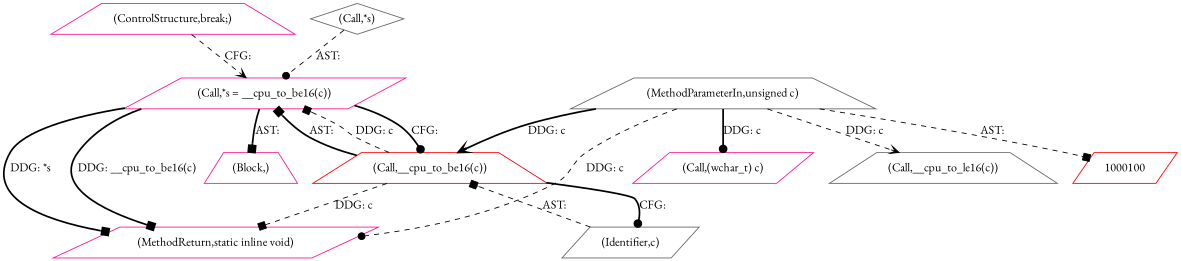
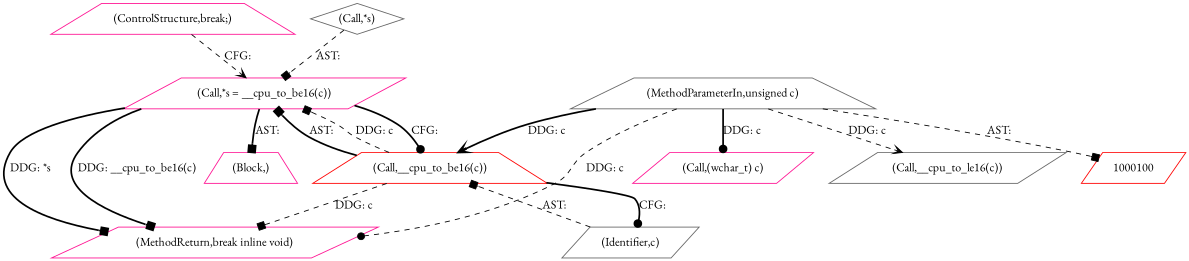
edge "(Call,*s)" -> "(Call,*s = __cpu_to_be16(c))": arrowhead dot -> box
node "(Call,__cpu_to_le16(c))": shape trapezium -> parallelogram
node "(MethodReturn,static inline void)": label "(MethodReturn,static inline void)" -> "(MethodReturn,break inline void)"
